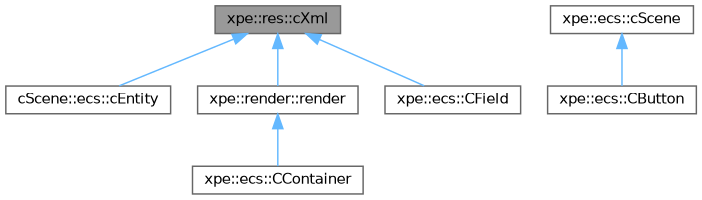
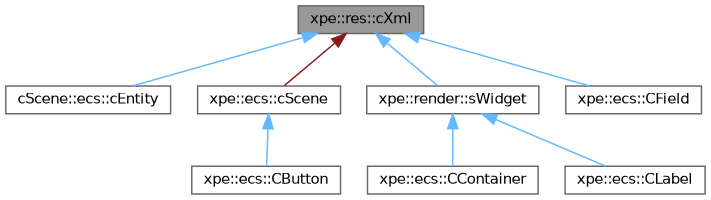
edge "xpe::ecs::cScene" -> "xpe::res::cXml": added
node "xpe::render::render": label "xpe::render::render" -> "xpe::render::sWidget"
node "xpe::ecs::CLabel": added
